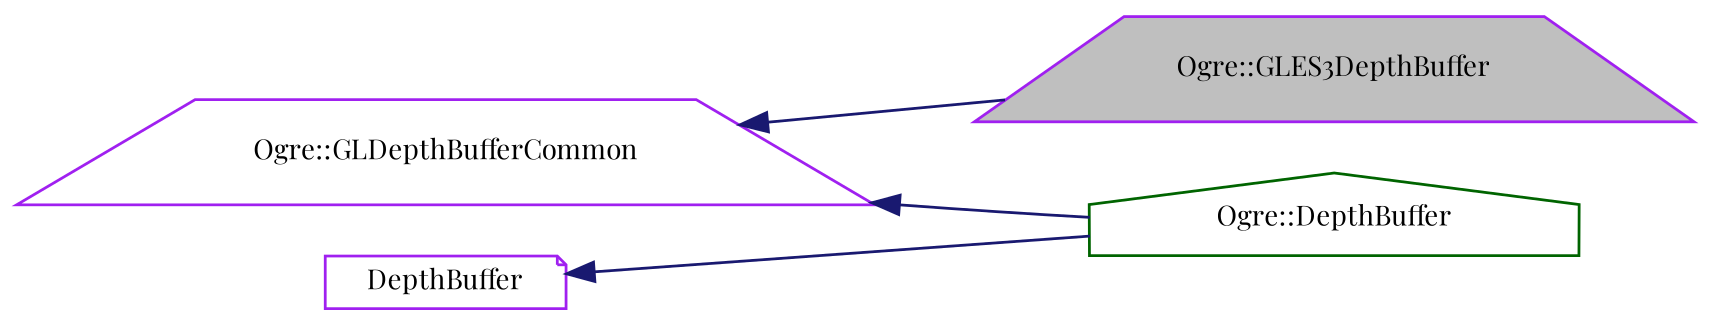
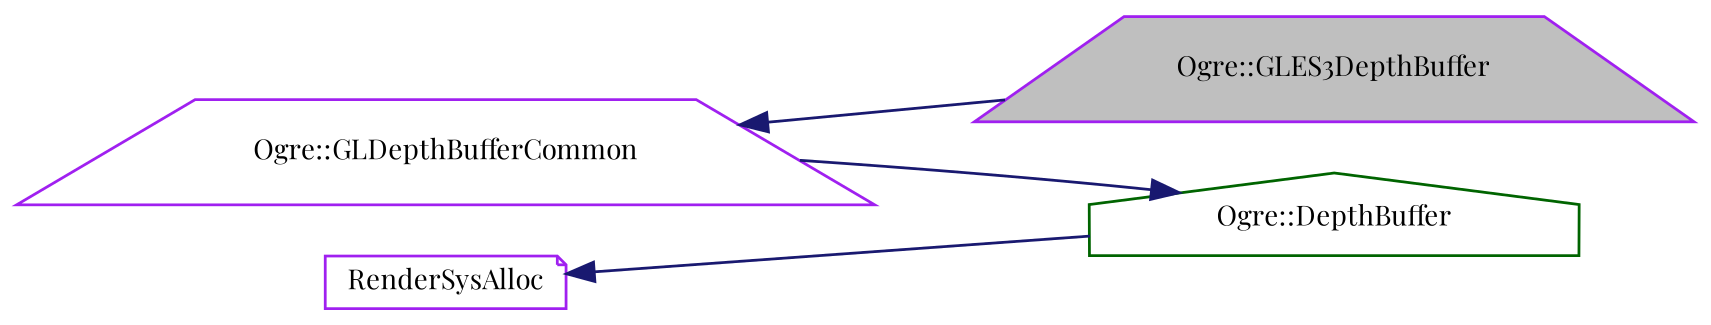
edge "Ogre::DepthBuffer" -> "Ogre::GLDepthBufferCommon": reversed
node "DepthBuffer": label "DepthBuffer" -> "RenderSysAlloc"
